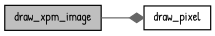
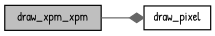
node "draw_xpm_image": label "draw_xpm_image" -> "draw_xpm_xpm"
